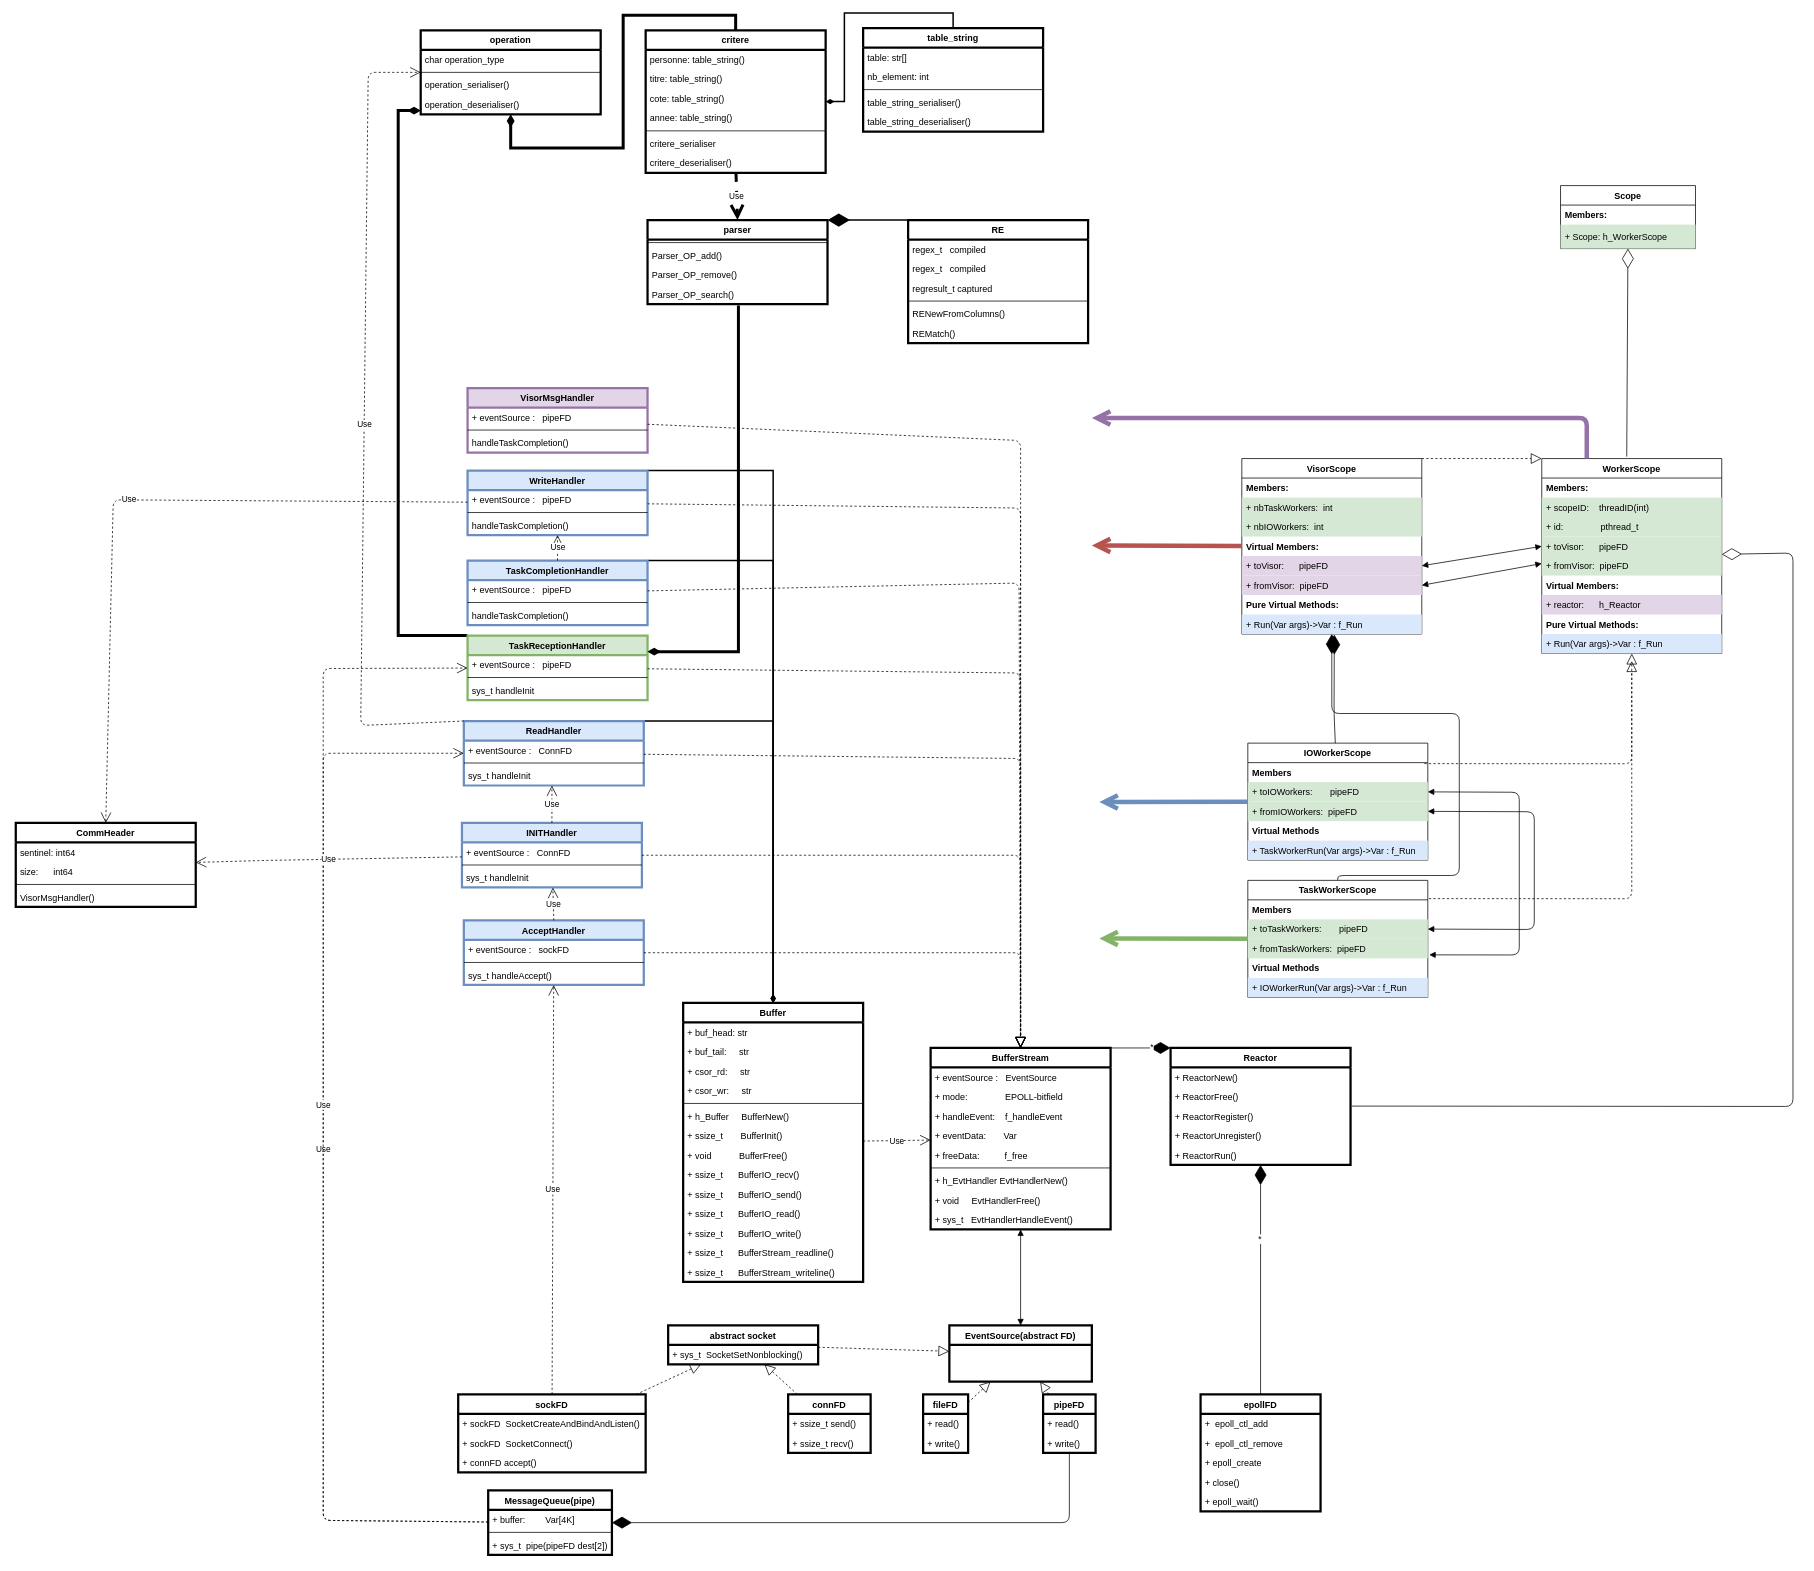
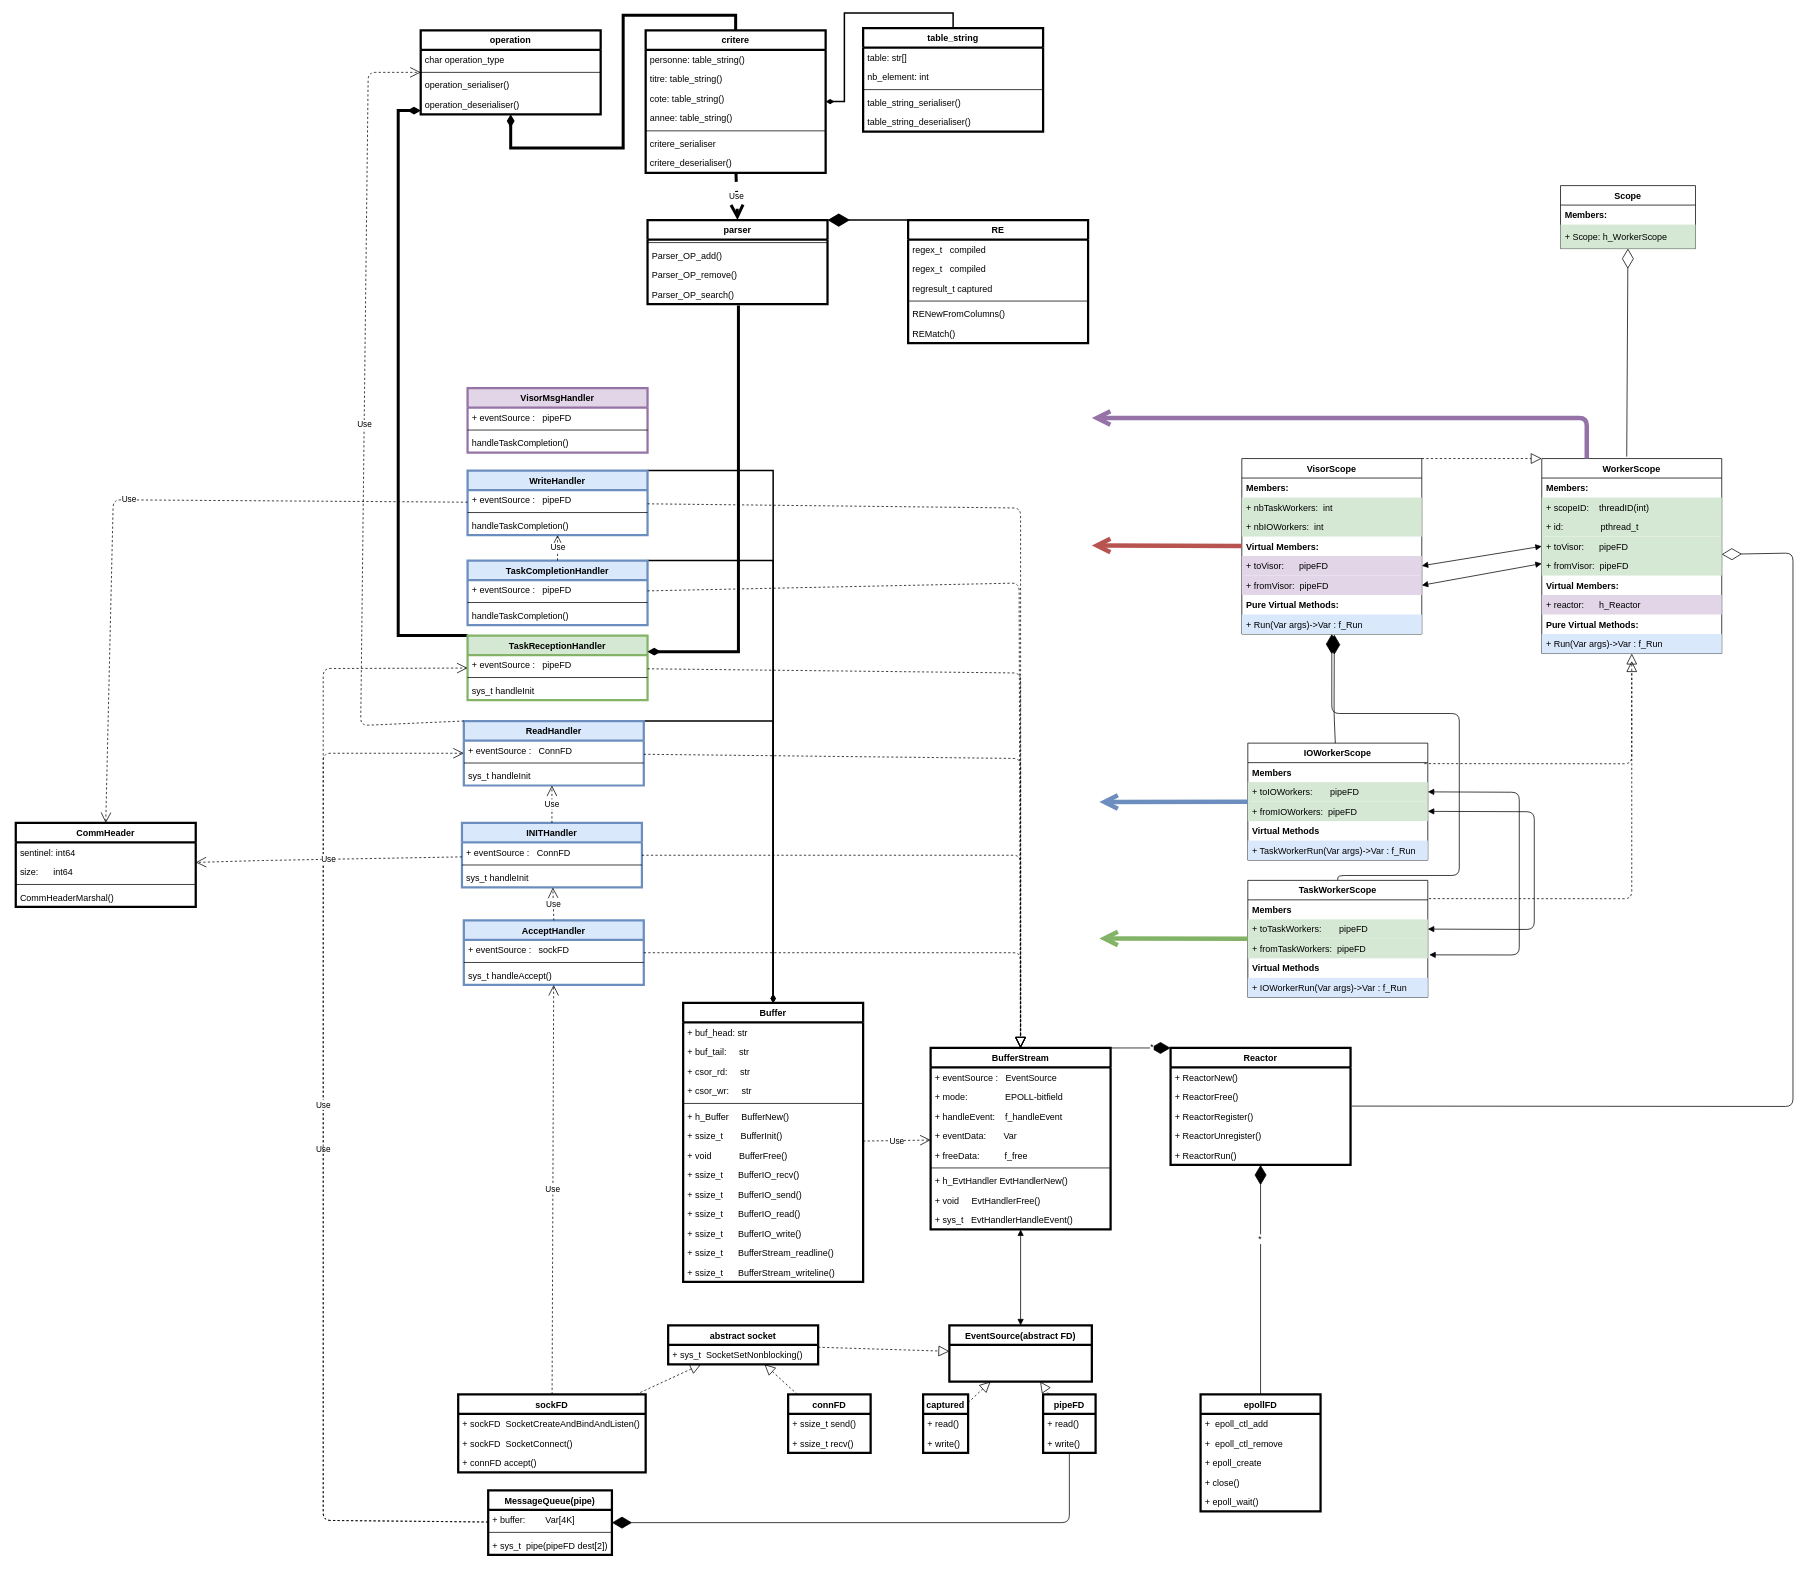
edge "VisorMsgHandler" -> "BufferStream": removed
node "VisorMsgHandler()": label "VisorMsgHandler()" -> "CommHeaderMarshal()"
node "fileFD": label "fileFD" -> "captured"
